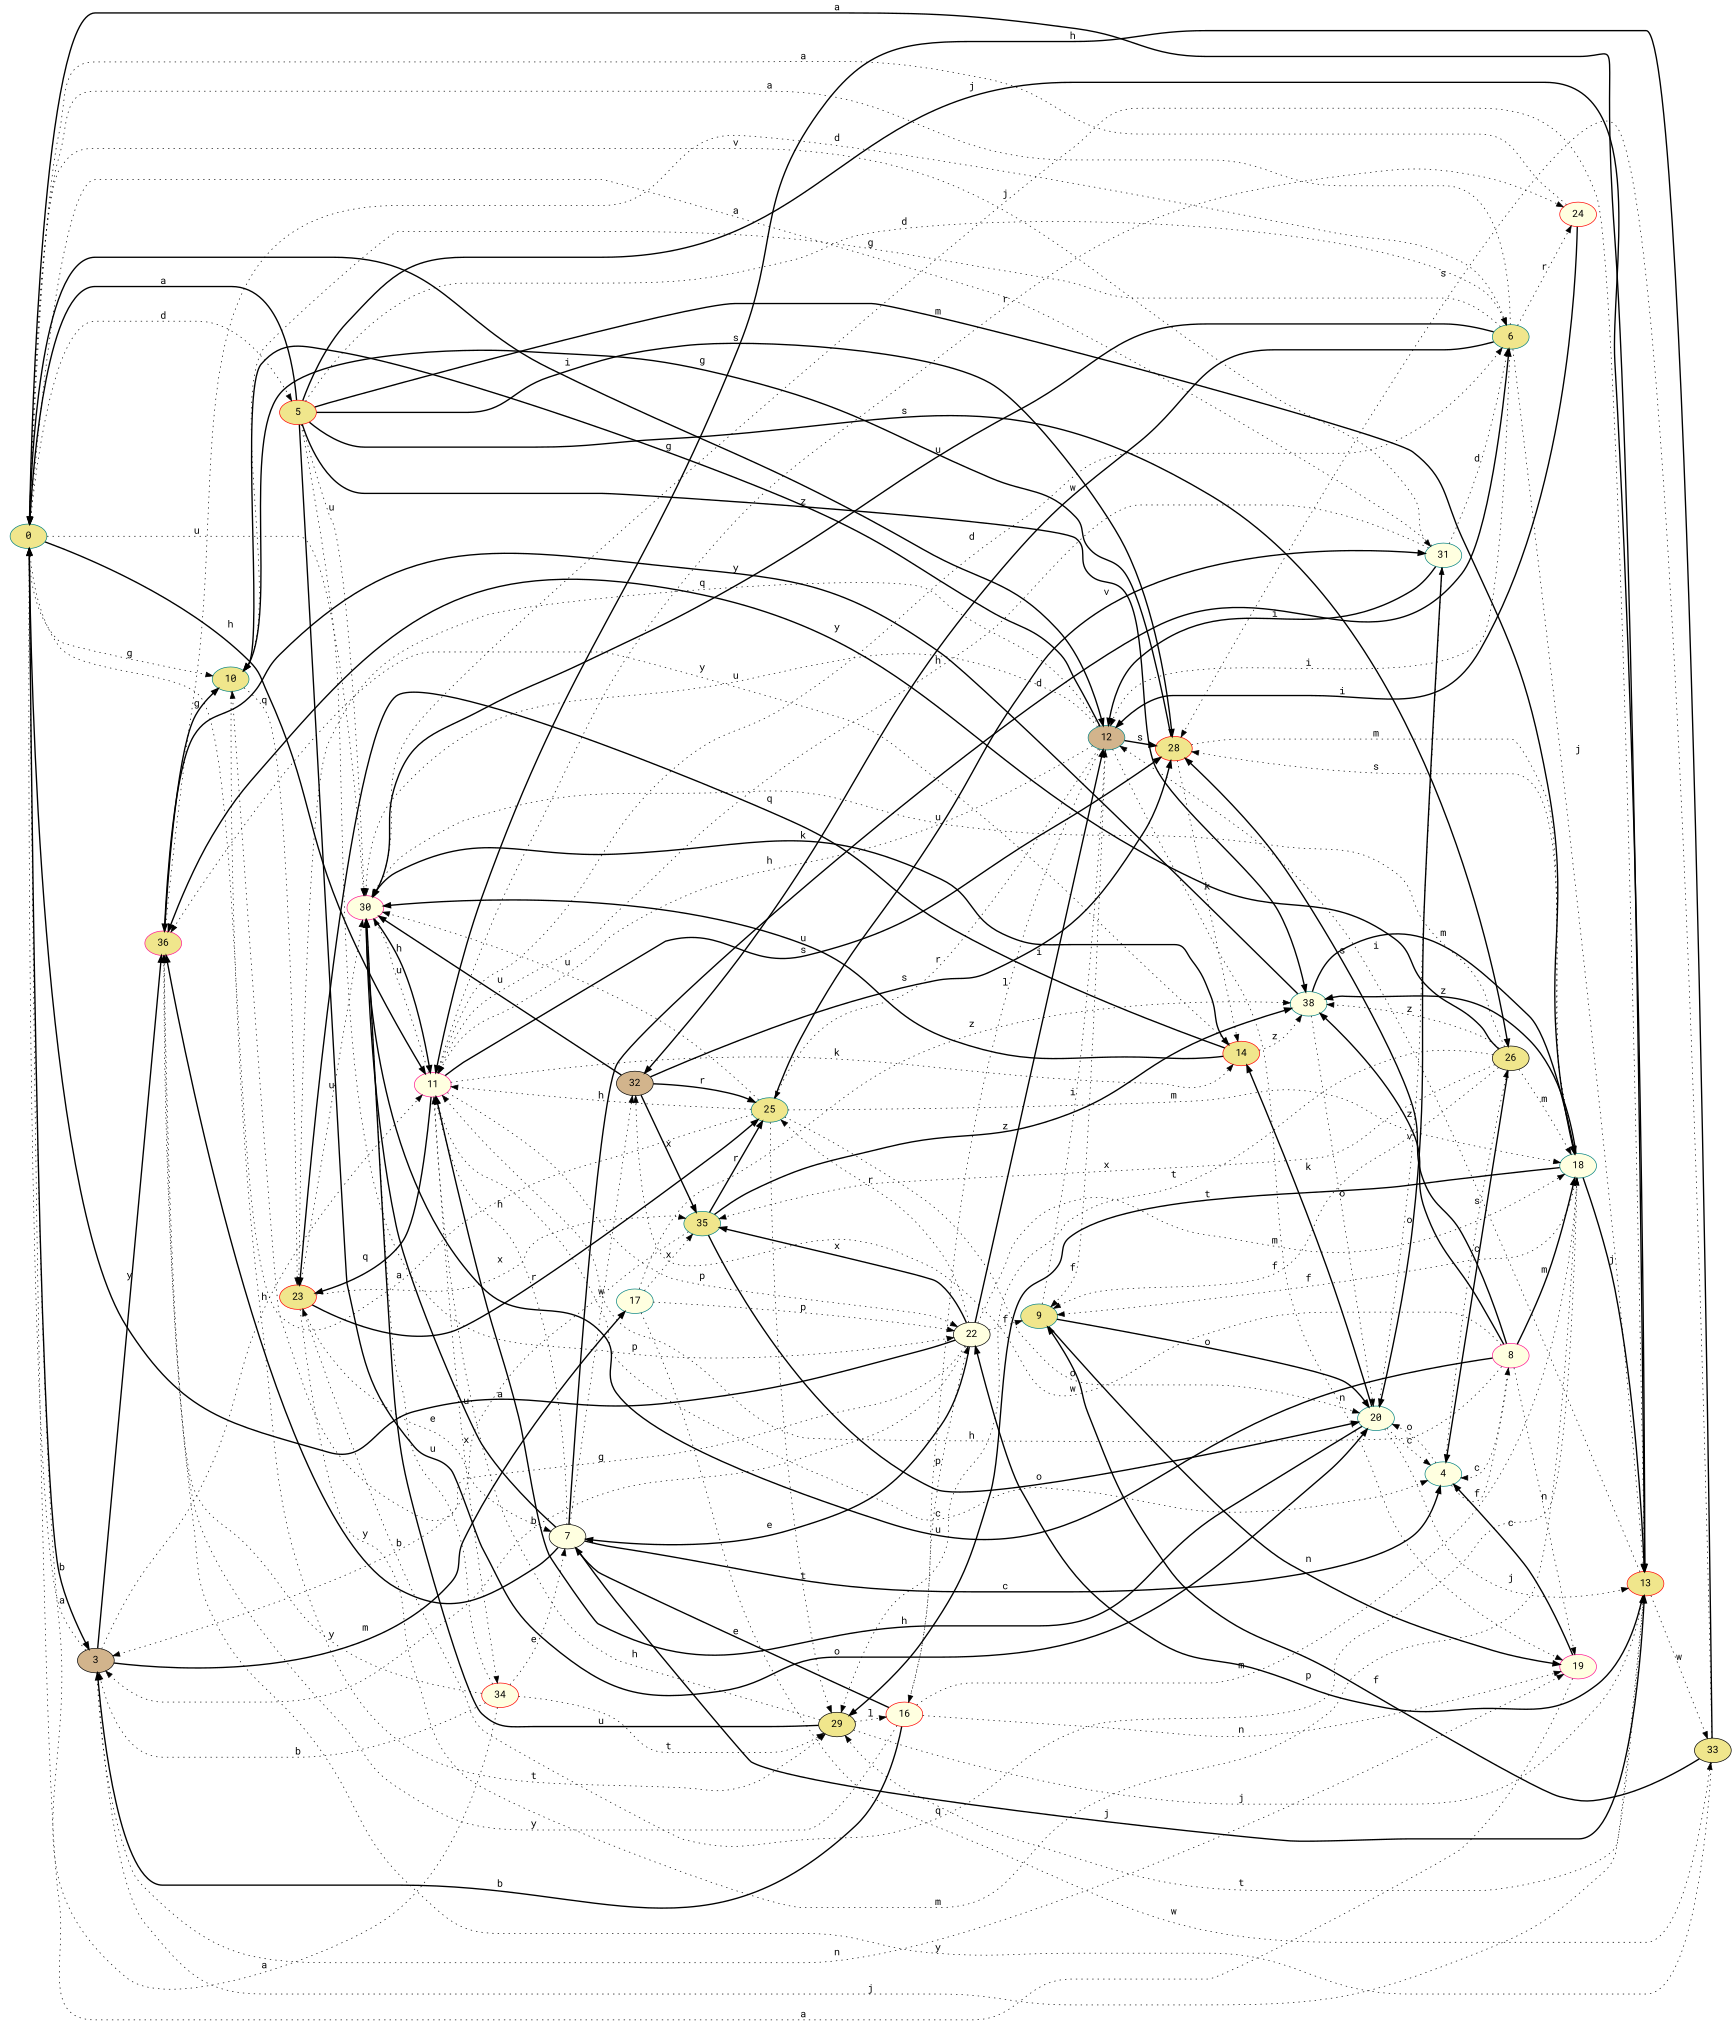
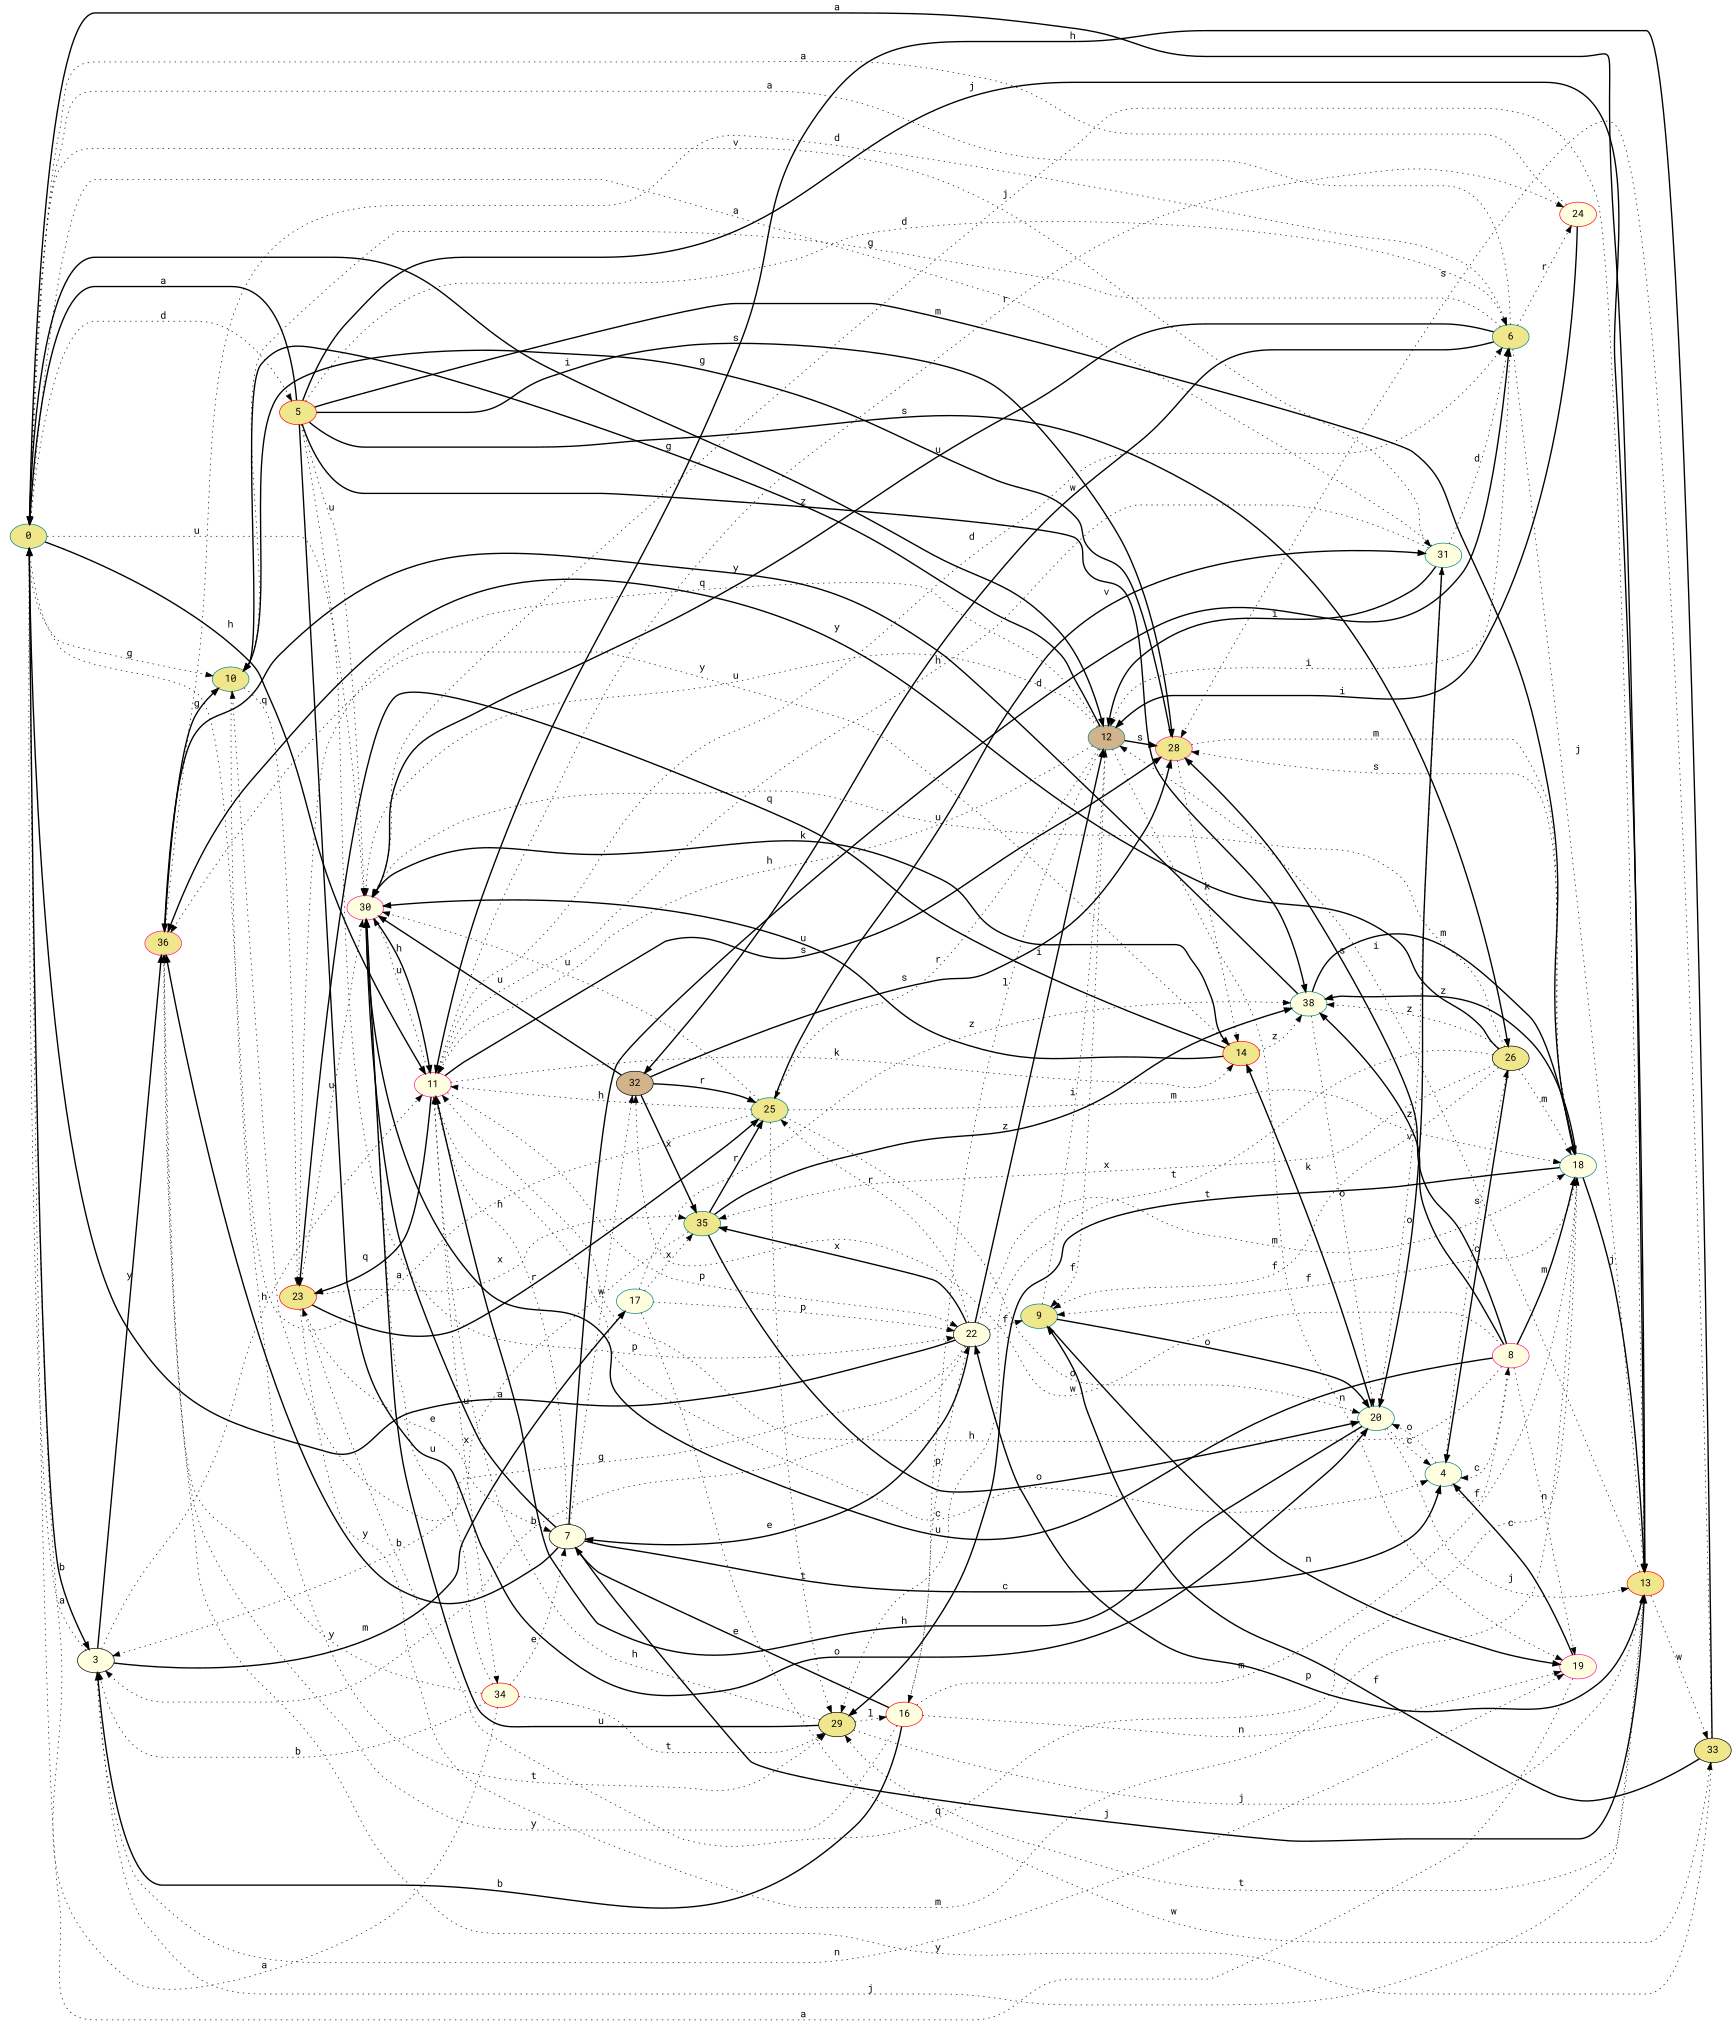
node "28": color red -> deeppink
node "3": fillcolor tan -> lightyellow
